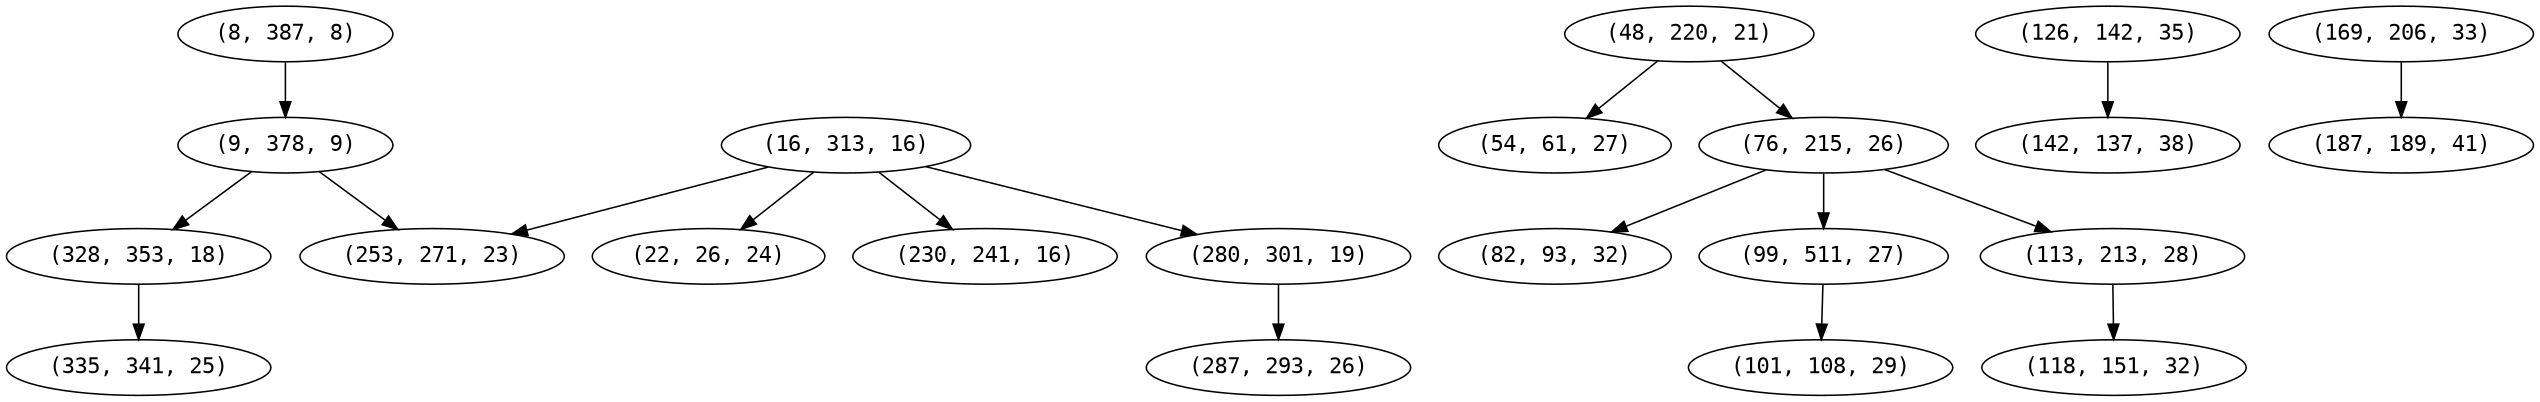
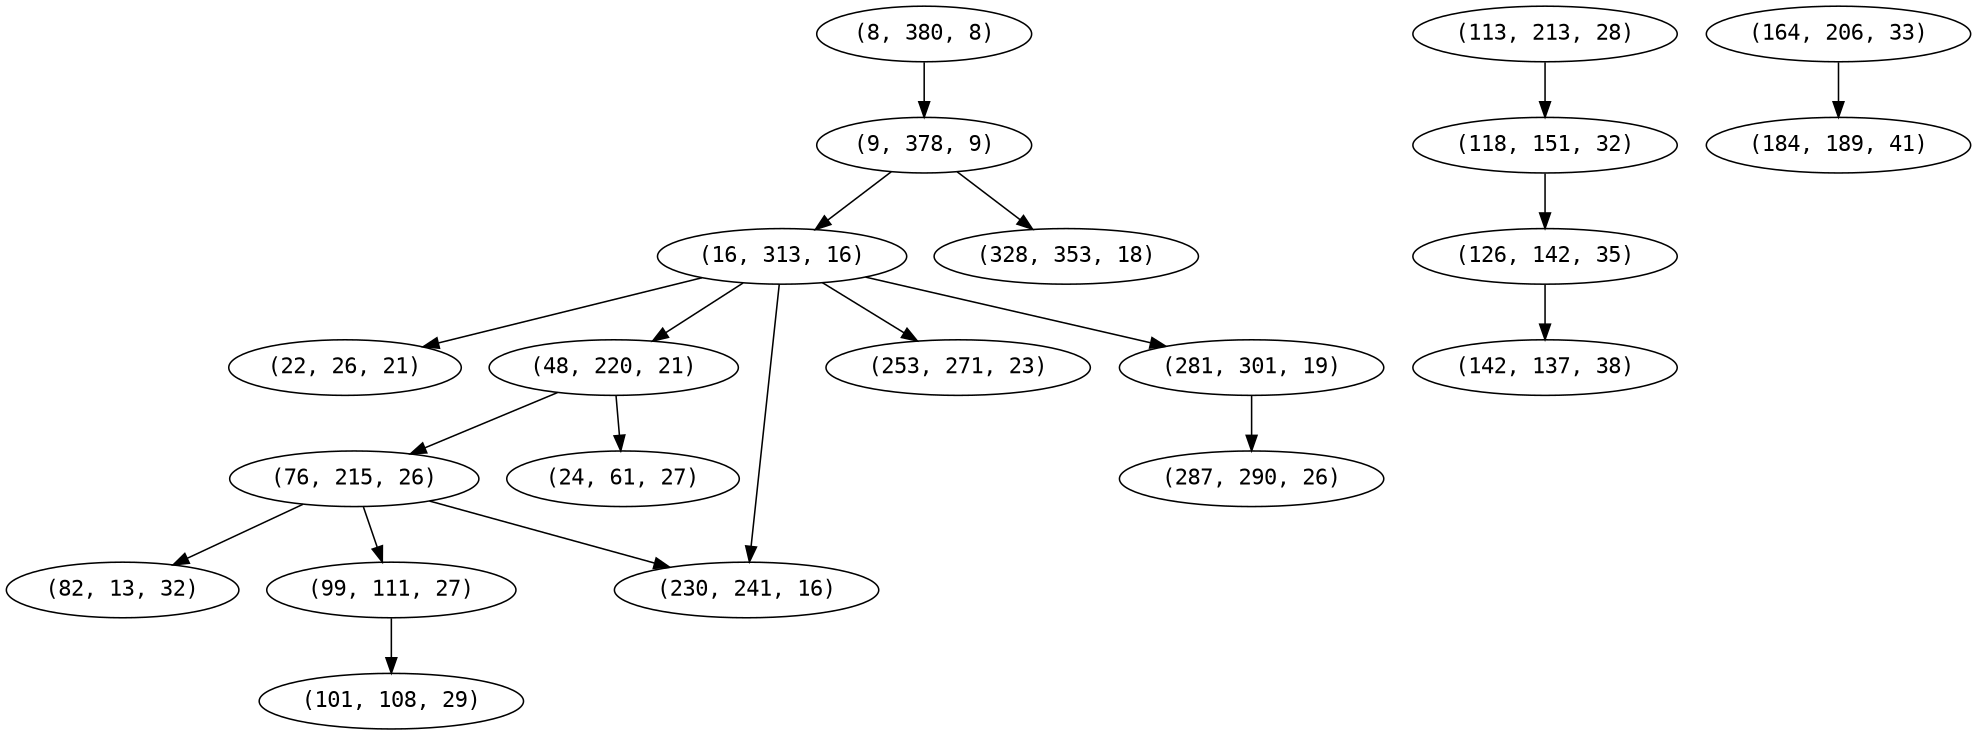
node "(8, 387, 8)": label "(8, 387, 8)" -> "(8, 380, 8)"
node "(169, 206, 33)": label "(169, 206, 33)" -> "(164, 206, 33)"
node "(54, 61, 27)": label "(54, 61, 27)" -> "(24, 61, 27)"
node "(187, 189, 41)": label "(187, 189, 41)" -> "(184, 189, 41)"
edge "(118, 151, 32)" -> "(126, 142, 35)": added
edge "(9, 378, 9)" -> "(253, 271, 23)": now "(9, 378, 9)" -> "(16, 313, 16)"
edge "(76, 215, 26)" -> "(113, 213, 28)": now "(76, 215, 26)" -> "(230, 241, 16)"
node "(22, 26, 24)": label "(22, 26, 24)" -> "(22, 26, 21)"
node "(280, 301, 19)": label "(280, 301, 19)" -> "(281, 301, 19)"
node "(82, 93, 32)": label "(82, 93, 32)" -> "(82, 13, 32)"
node "(99, 511, 27)": label "(99, 511, 27)" -> "(99, 111, 27)"
edge "(16, 313, 16)" -> "(48, 220, 21)": added
node "(335, 341, 25)": removed
node "(287, 293, 26)": label "(287, 293, 26)" -> "(287, 290, 26)"
